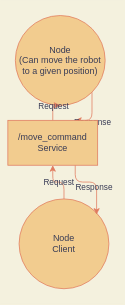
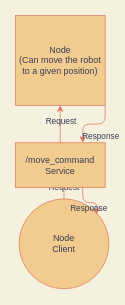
node "Node (Can move the robot to a given position)": shape ellipse -> rectangle
node "/move_command Service": moved (53, 143) -> (60, 165)
